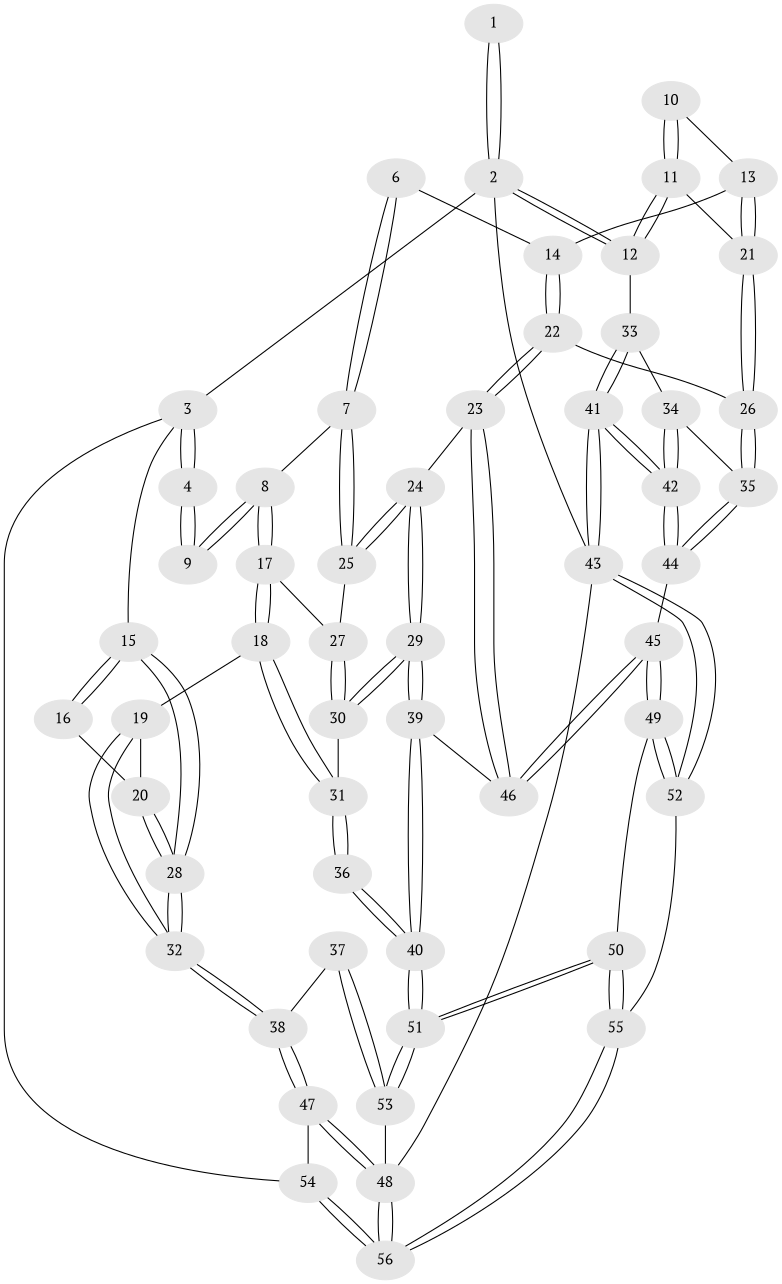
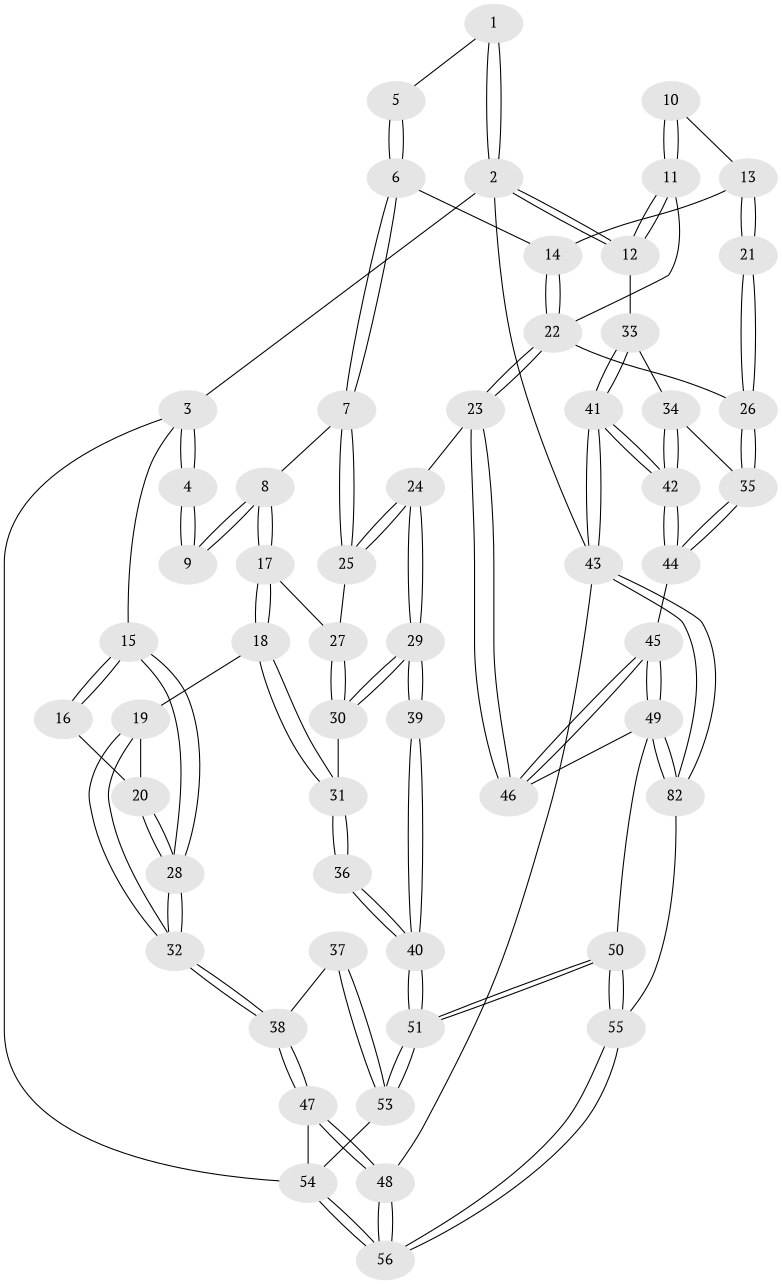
node "5": added
edge "11" -- "21": now "11" -- "22"
edge "39" -- "46": now "49" -- "46"
node "52": label "52" -> "82"
edge "53" -- "48": now "53" -- "54"
